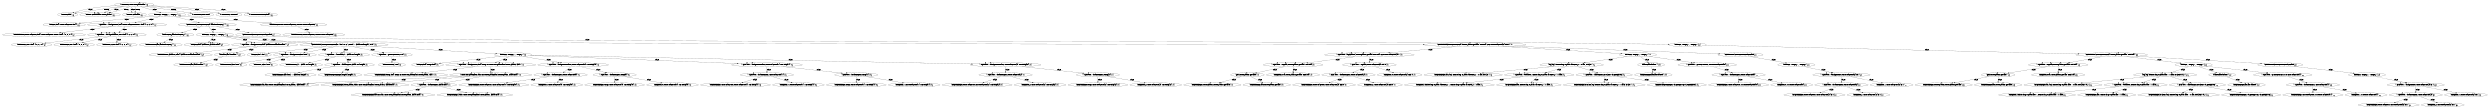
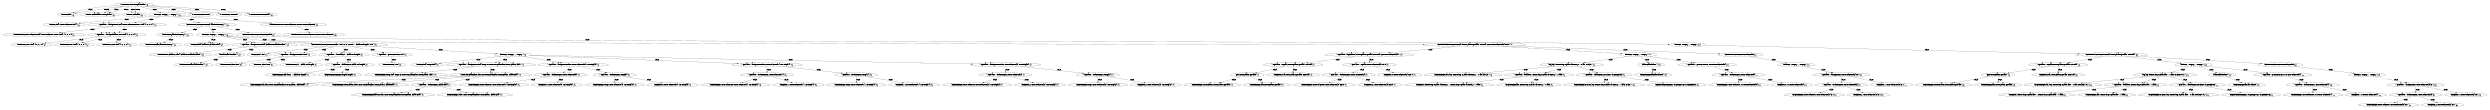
edge "(METHOD,removeOrphanFiles)" -> "(MODIFIER,PRIVATE)": label "DDG: " -> "AST: "
edge "(METHOD,removeOrphanFiles)" -> "(METHOD_RETURN,int[])": label "AST: " -> "DDG: "
edge "(<operator>.fieldAccess,children.length)" -> "(IDENTIFIER,children,i < children.length)": reversed
